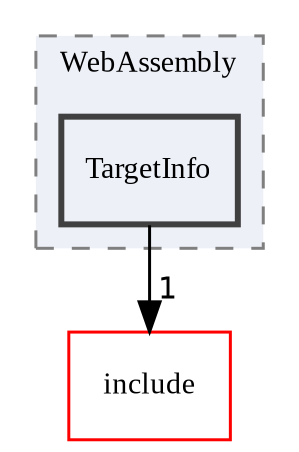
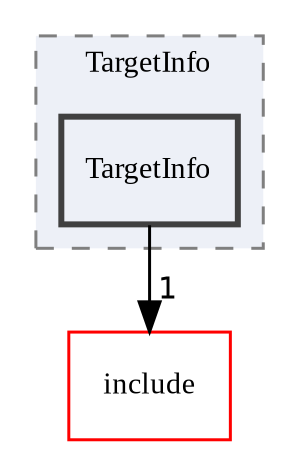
cluster "WebAssembly": label "WebAssembly" -> "TargetInfo"
